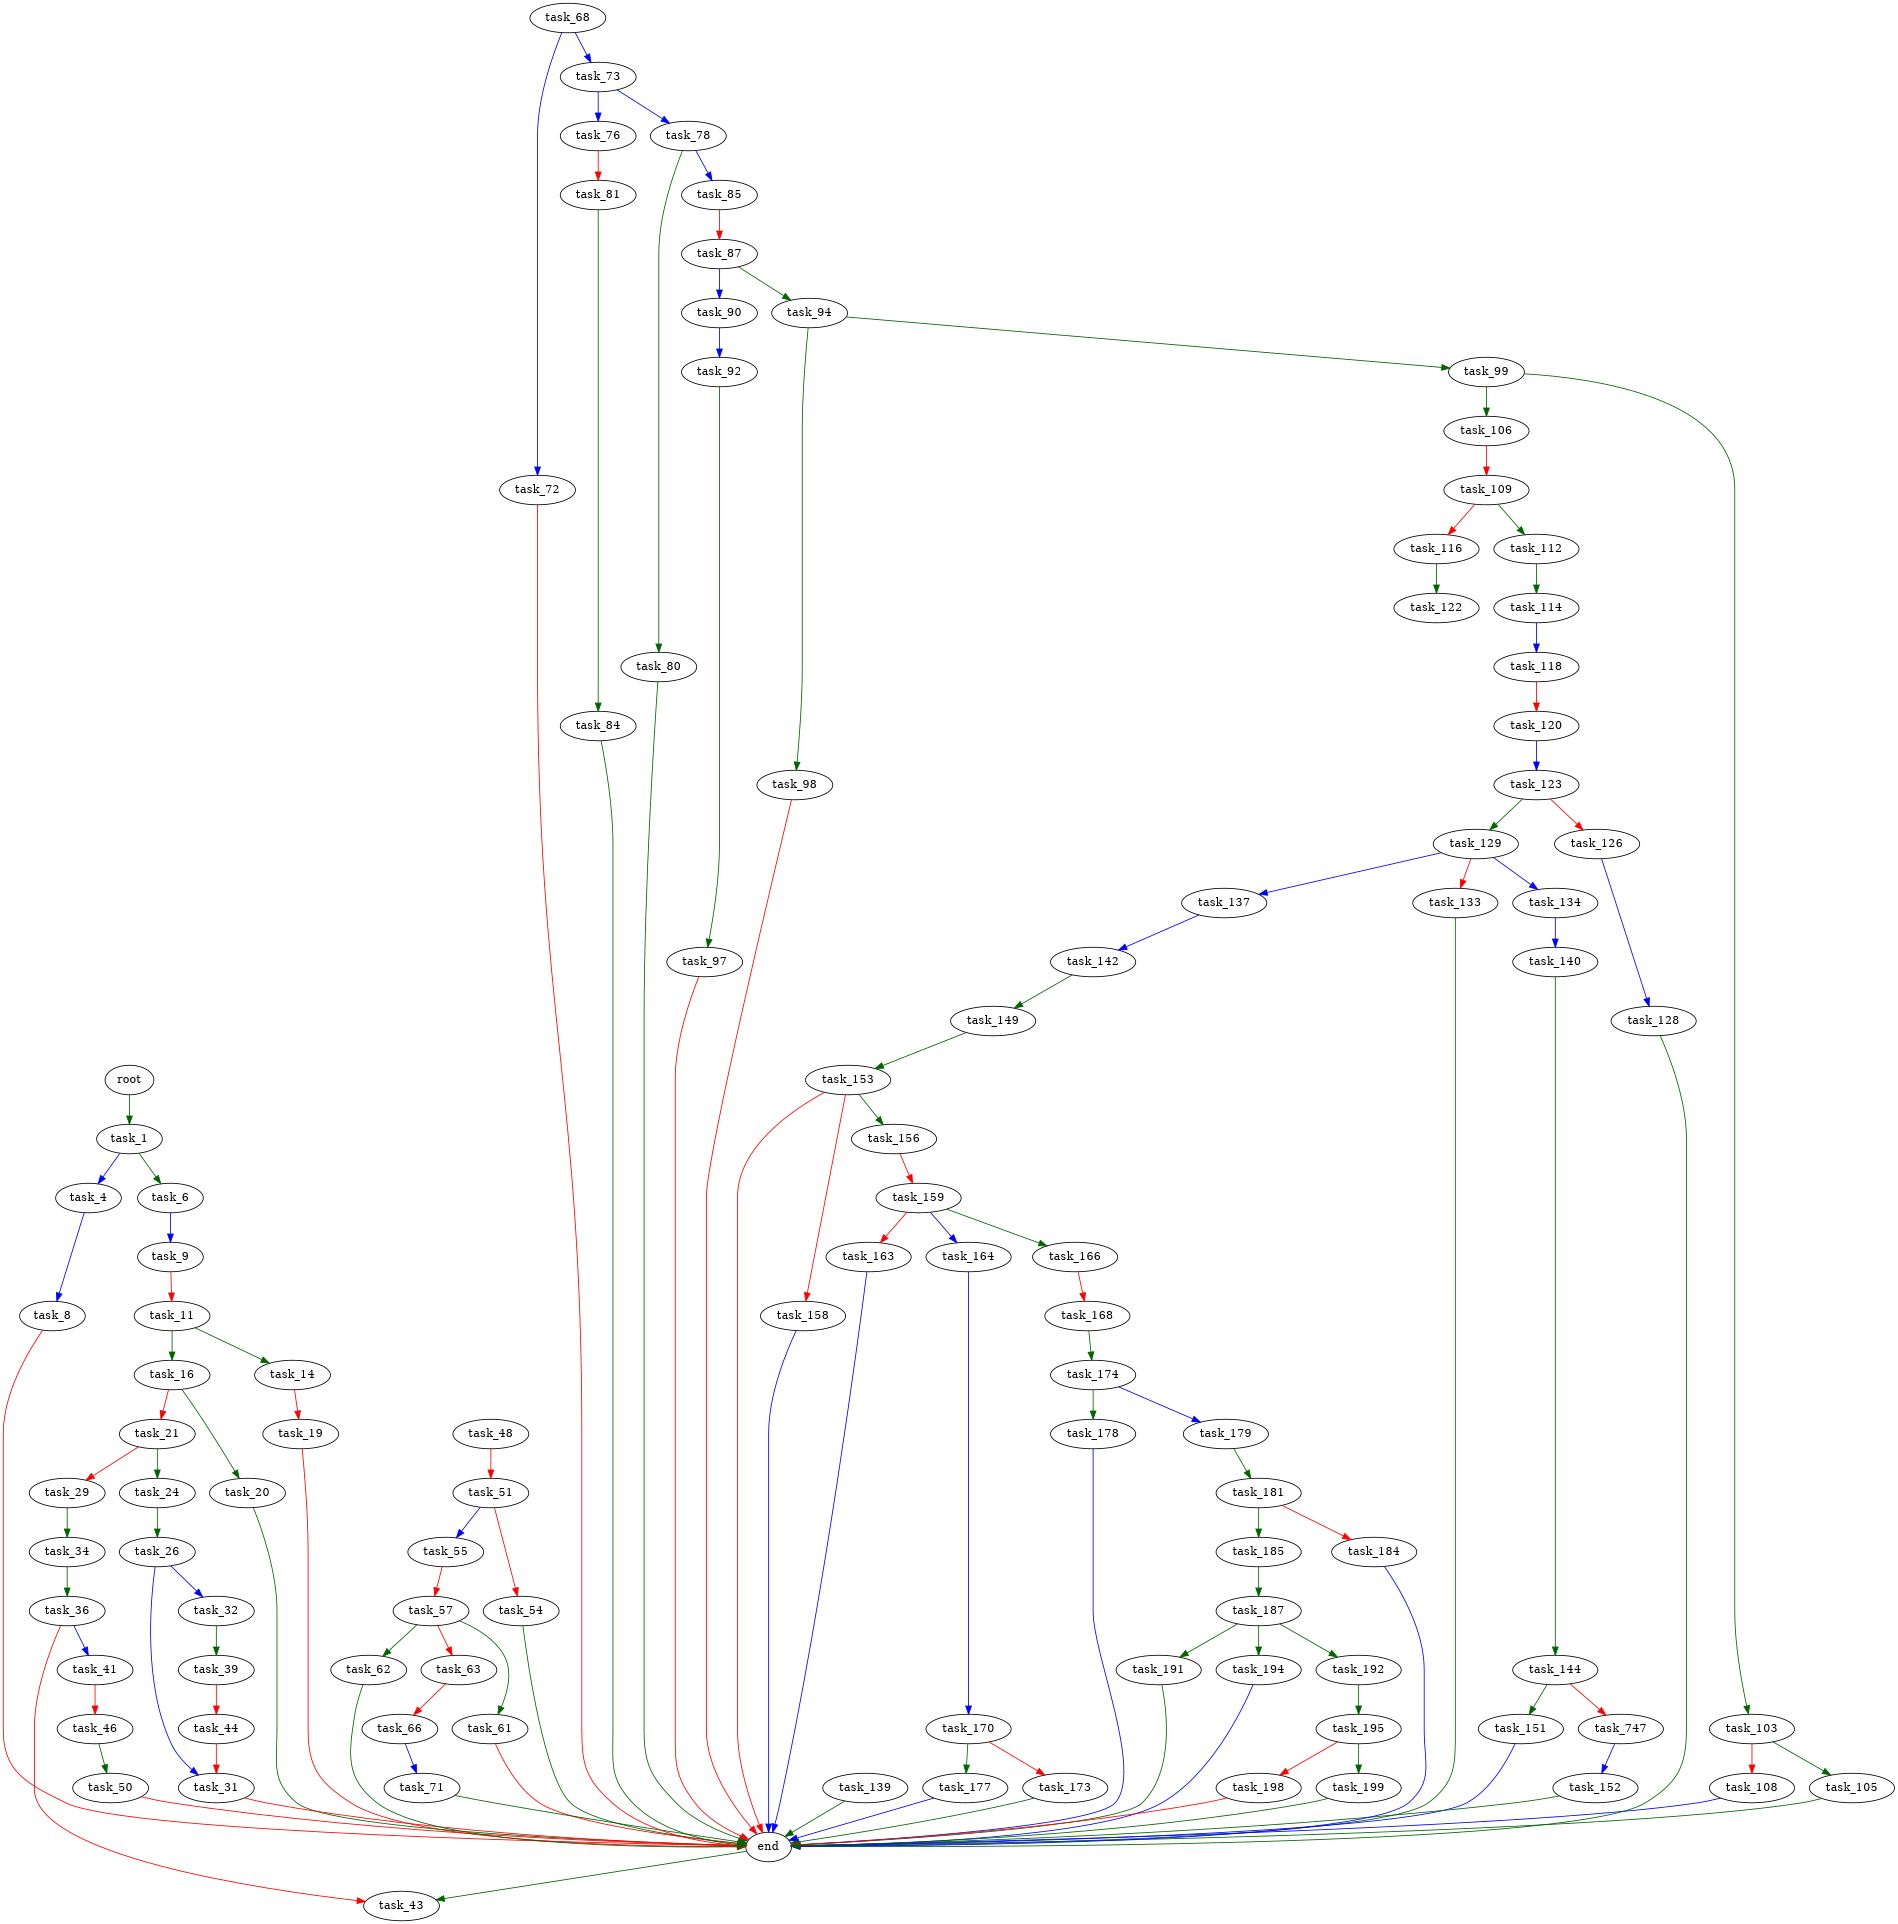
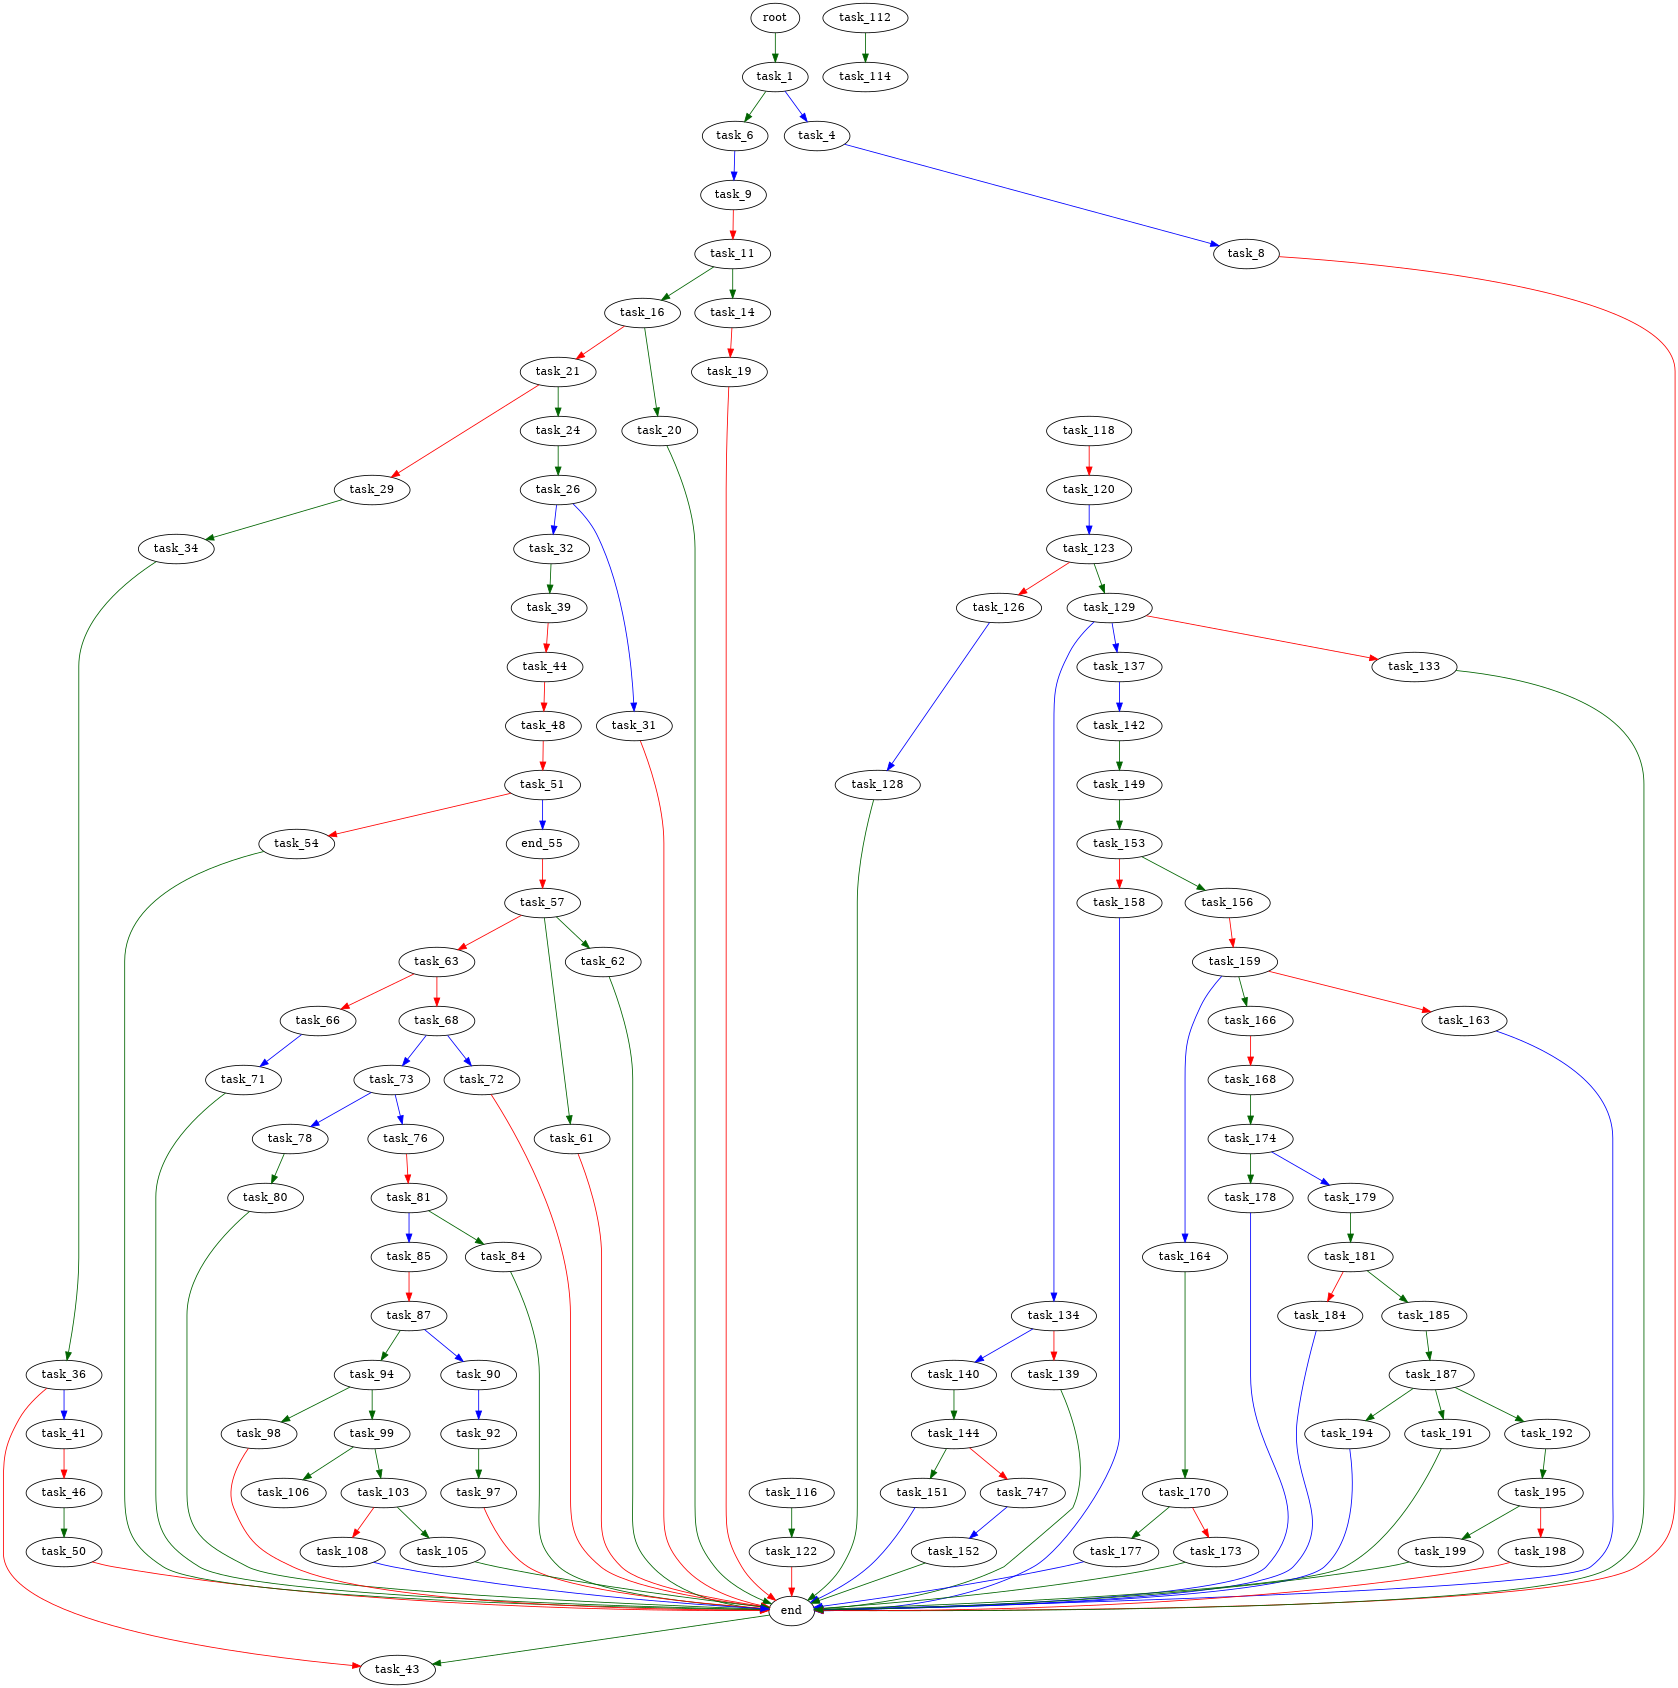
edge "task_78" -> "task_85": now "task_81" -> "task_85"
node "task_109": removed
edge "task_114" -> "task_118": removed
edge "task_63" -> "task_68": added
edge "task_134" -> "task_139": added
edge "task_153" -> "end": now "task_122" -> "end"
edge "task_164" -> "task_170": color blue -> darkgreen
node "task_55": label "task_55" -> "end_55"
edge "task_44" -> "task_31": now "task_44" -> "task_48"
